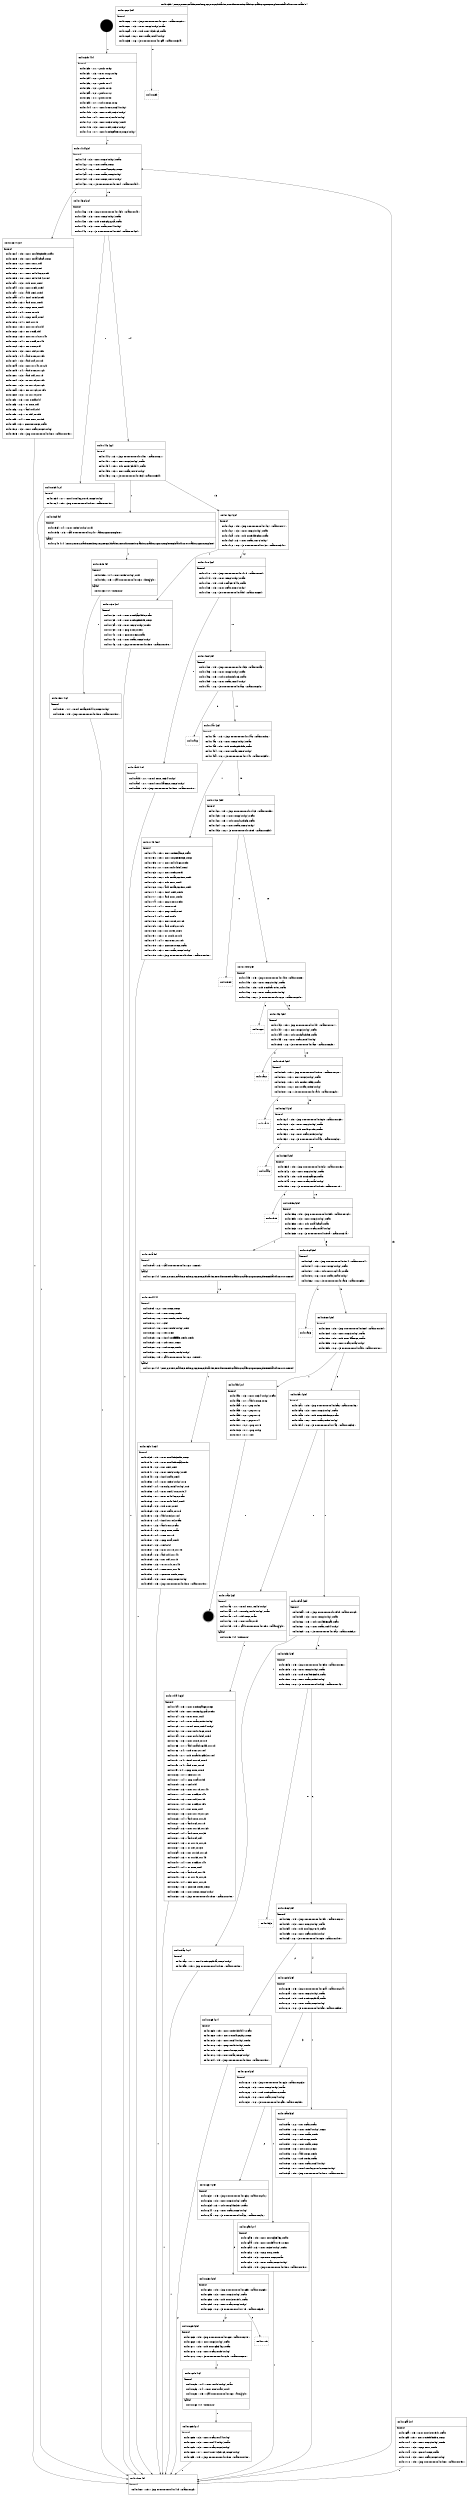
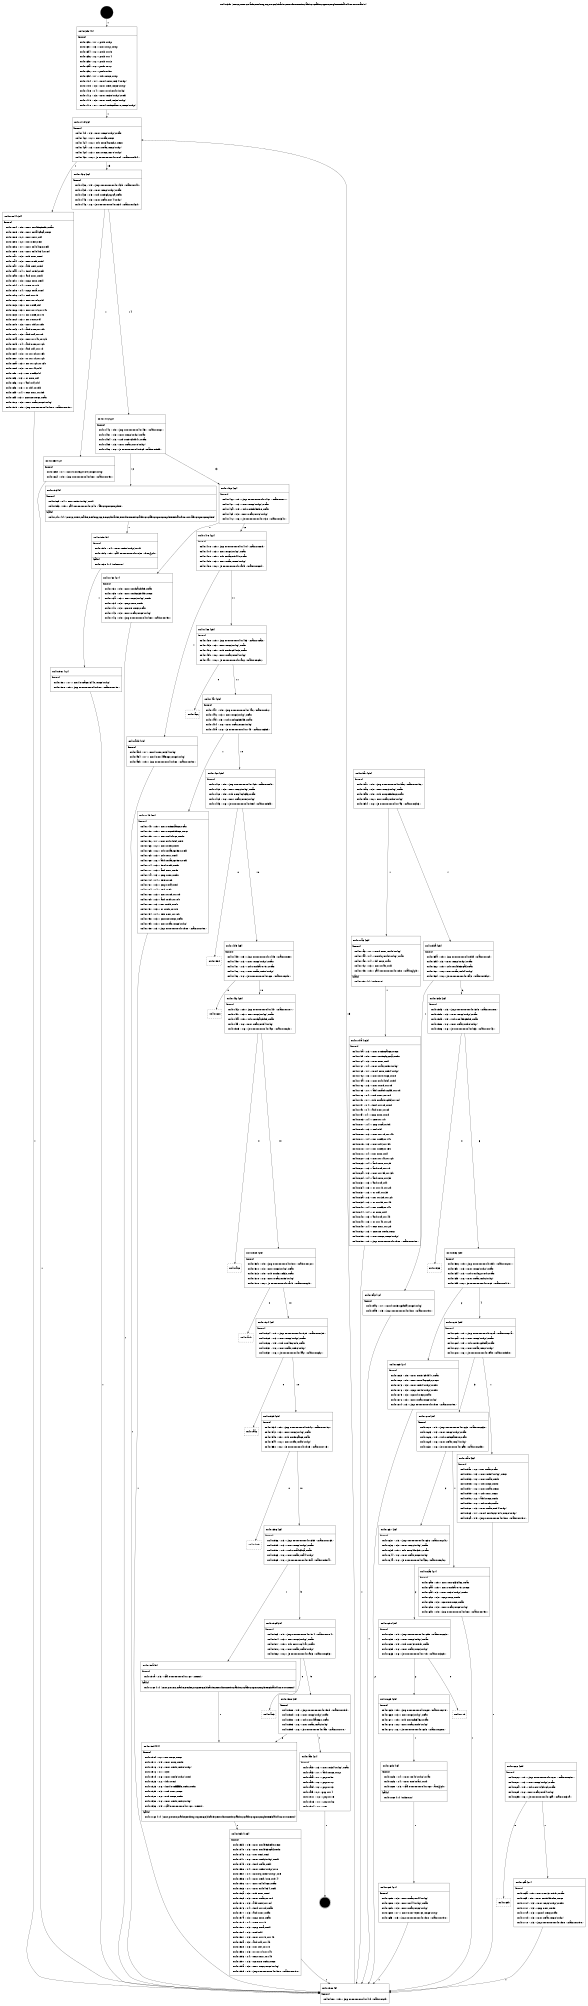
edge "0x40144c [22]" -> "0x4019cf [9]": label " 1" -> " 12"
edge "0x40190a [5]" -> "0x40190f [44]": label " 12" -> " 1"
edge "0x401588 [25]" -> "0x4015a1 [25]": now "0x401588 [25]" -> "0x40190f [44]"
edge "0x401682 [25]" -> "0x4016fa [27]": added, label "1"
